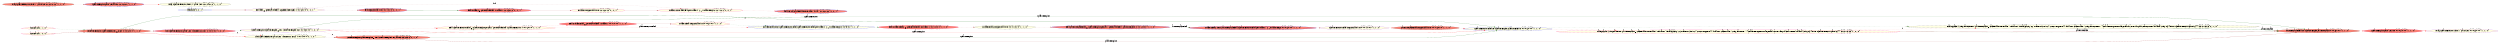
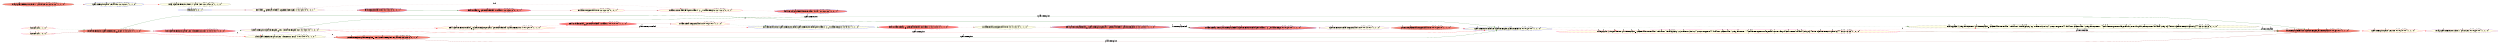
node "sqlParserEngine.parse(SQL,false)@@@28@@@['1', '1', '0']": fillcolor salmon -> lightyellow
node "sqlParserEngine.parse(SQL,true)@@@24@@@['1', '1', '0']": fillcolor salmon -> lightyellow
